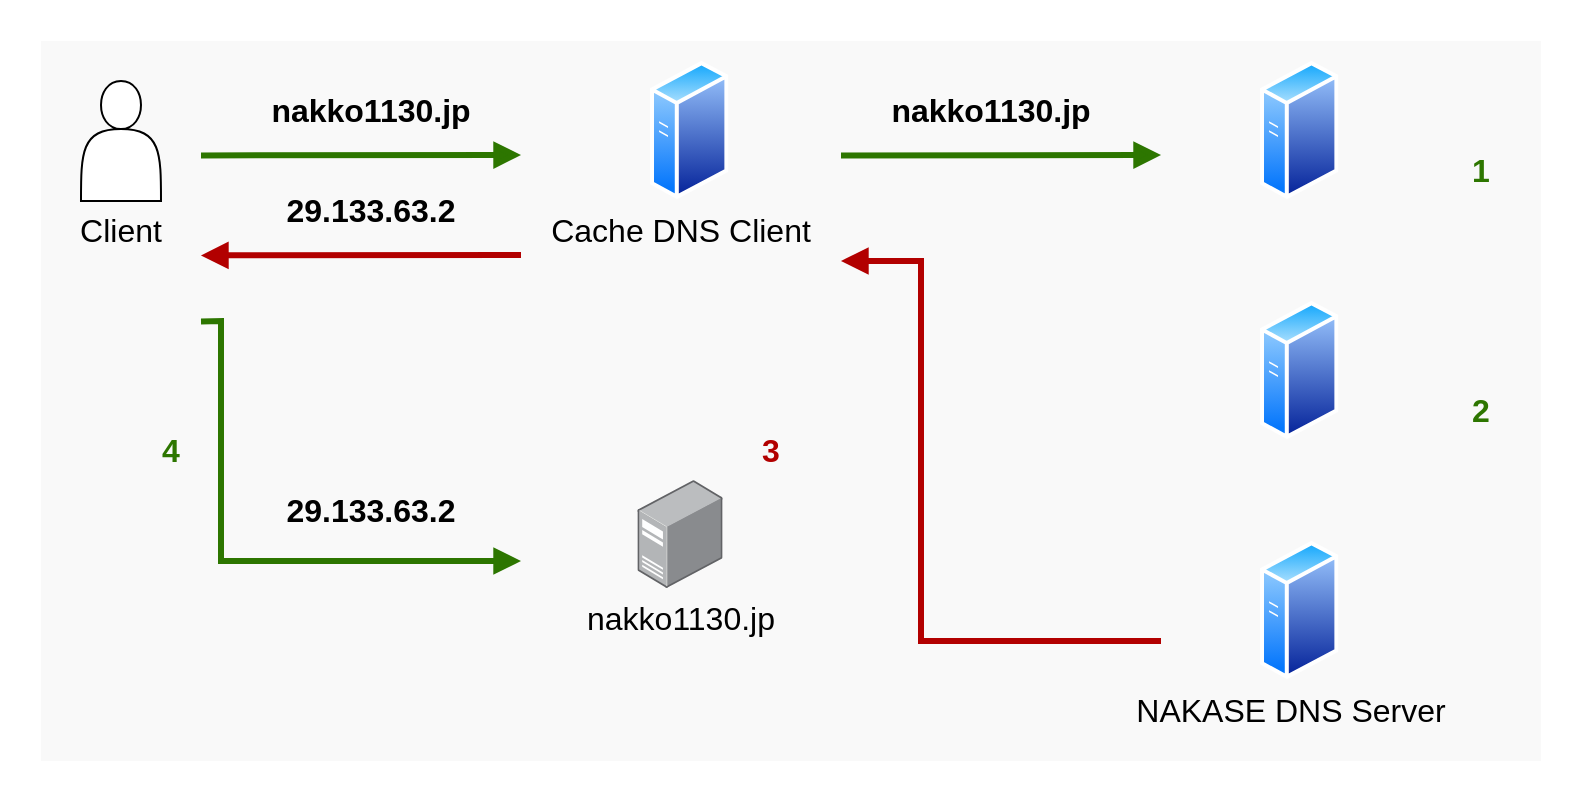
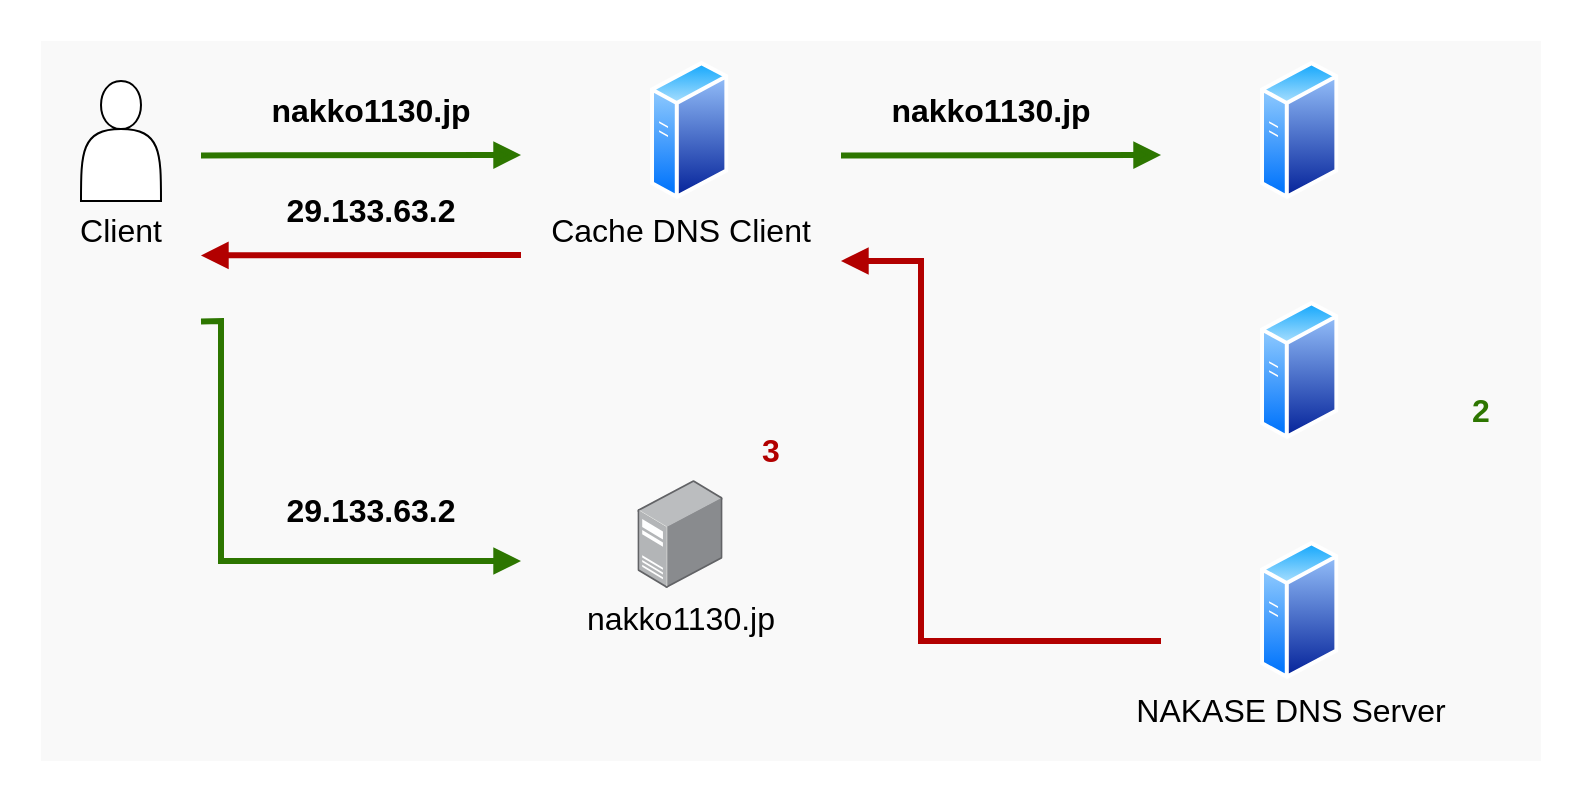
node "1": removed
node "4": removed
